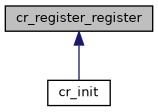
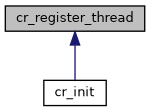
node "cr_register_register": label "cr_register_register" -> "cr_register_thread"
